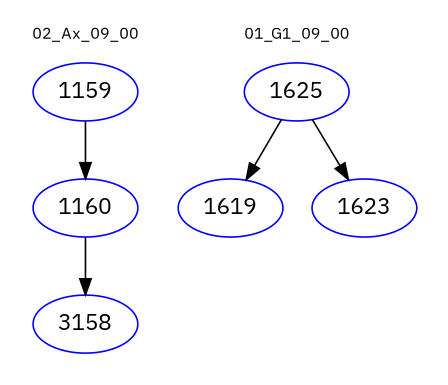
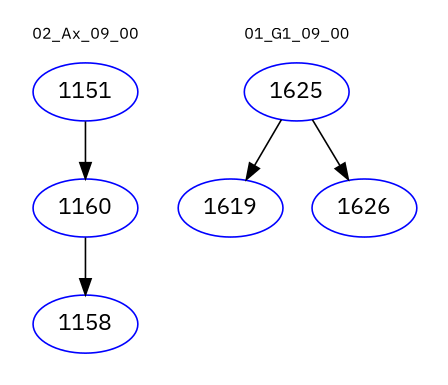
node "1159": label "1159" -> "1151"
node "1623": label "1623" -> "1626"
node "3158": label "3158" -> "1158"
